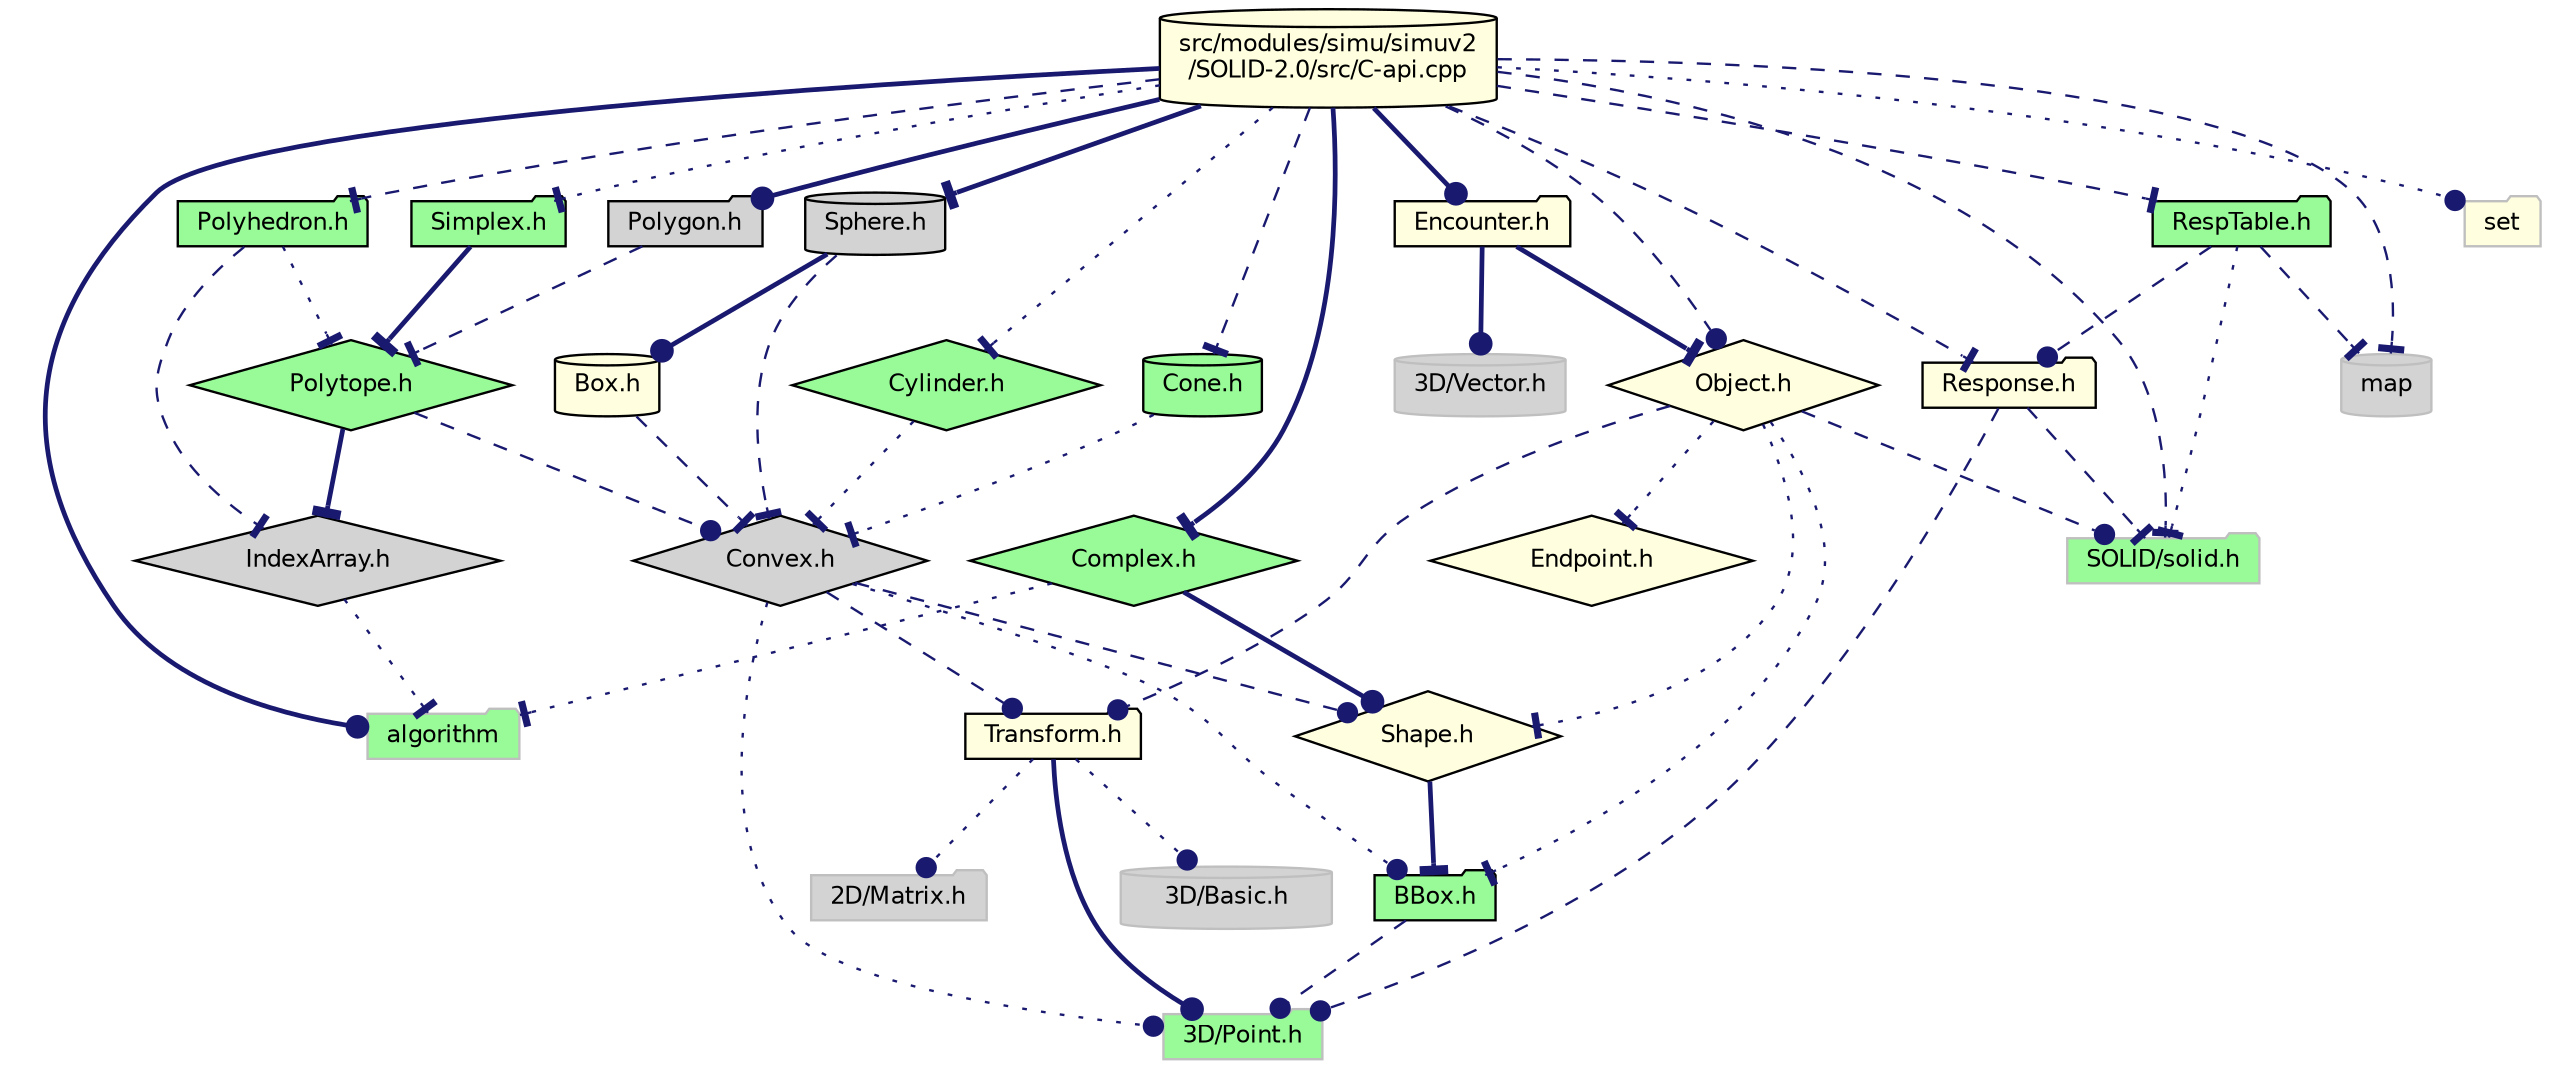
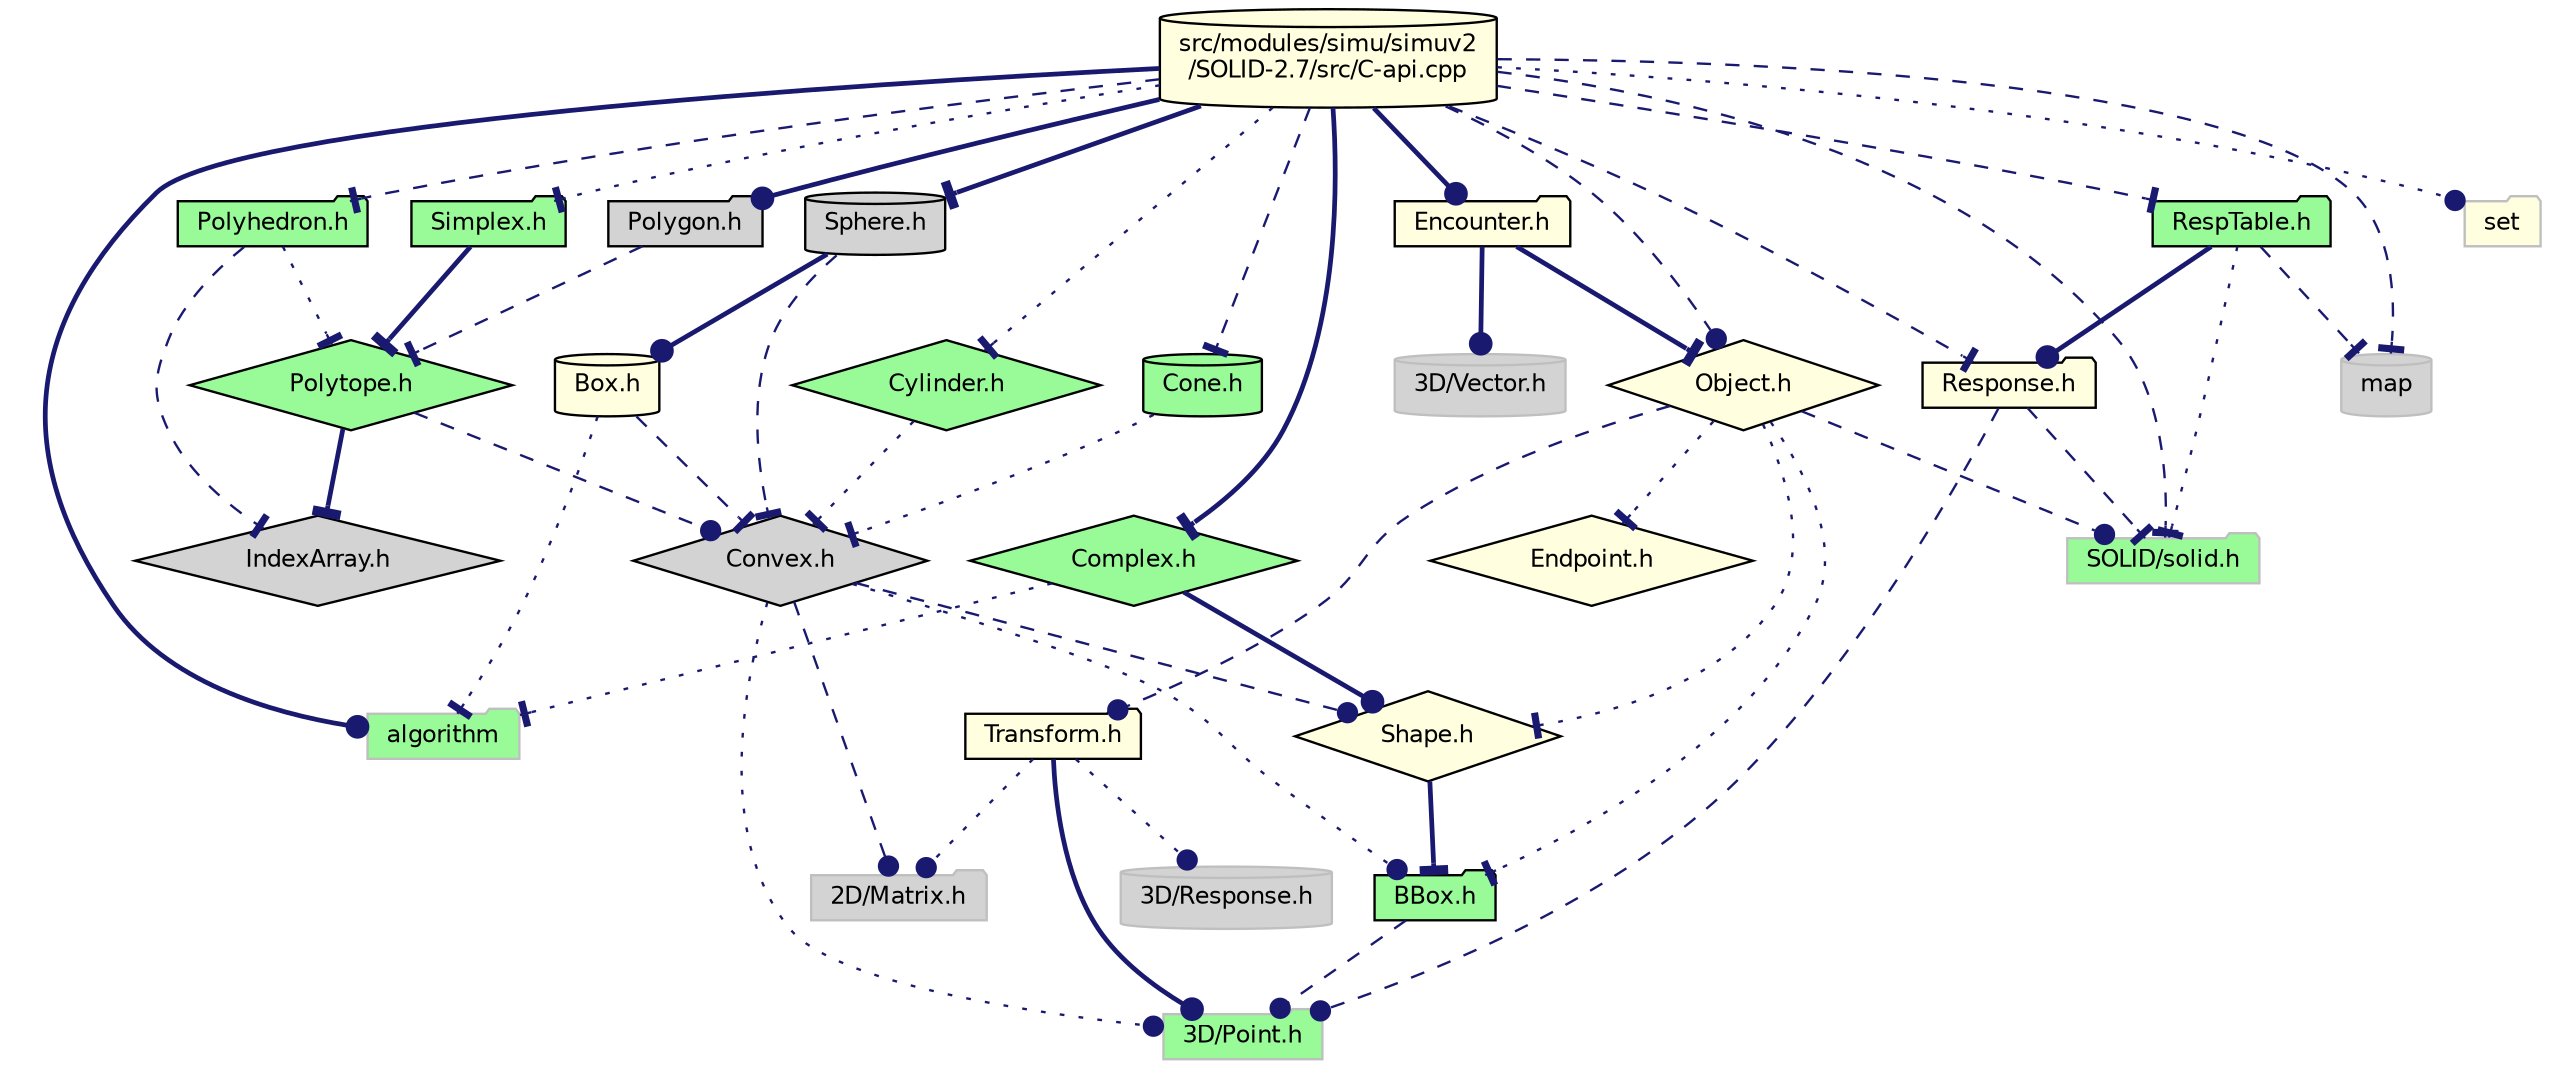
node "src/modules/simu/simuv2 /SOLID-2.0/src/C-api.cpp": label "src/modules/simu/simuv2 /SOLID-2.0/src/C-api.cpp" -> "src/modules/simu/simuv2 /SOLID-2.7/src/C-api.cpp"
edge "RespTable.h" -> "Response.h": style dashed -> bold
edge "Convex.h" -> "Transform.h": now "Convex.h" -> "2D/Matrix.h"
edge "IndexArray.h" -> "algorithm": now "Box.h" -> "algorithm"
node "3D/Basic.h": label "3D/Basic.h" -> "3D/Response.h"
